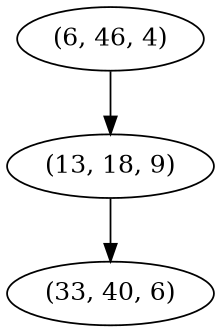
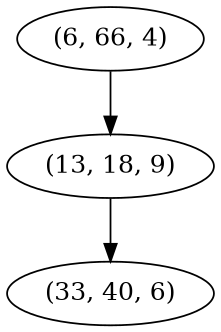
node "(6, 46, 4)": label "(6, 46, 4)" -> "(6, 66, 4)"
